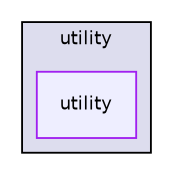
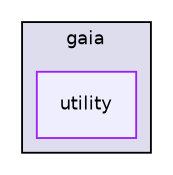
cluster "utility": label "utility" -> "gaia"
